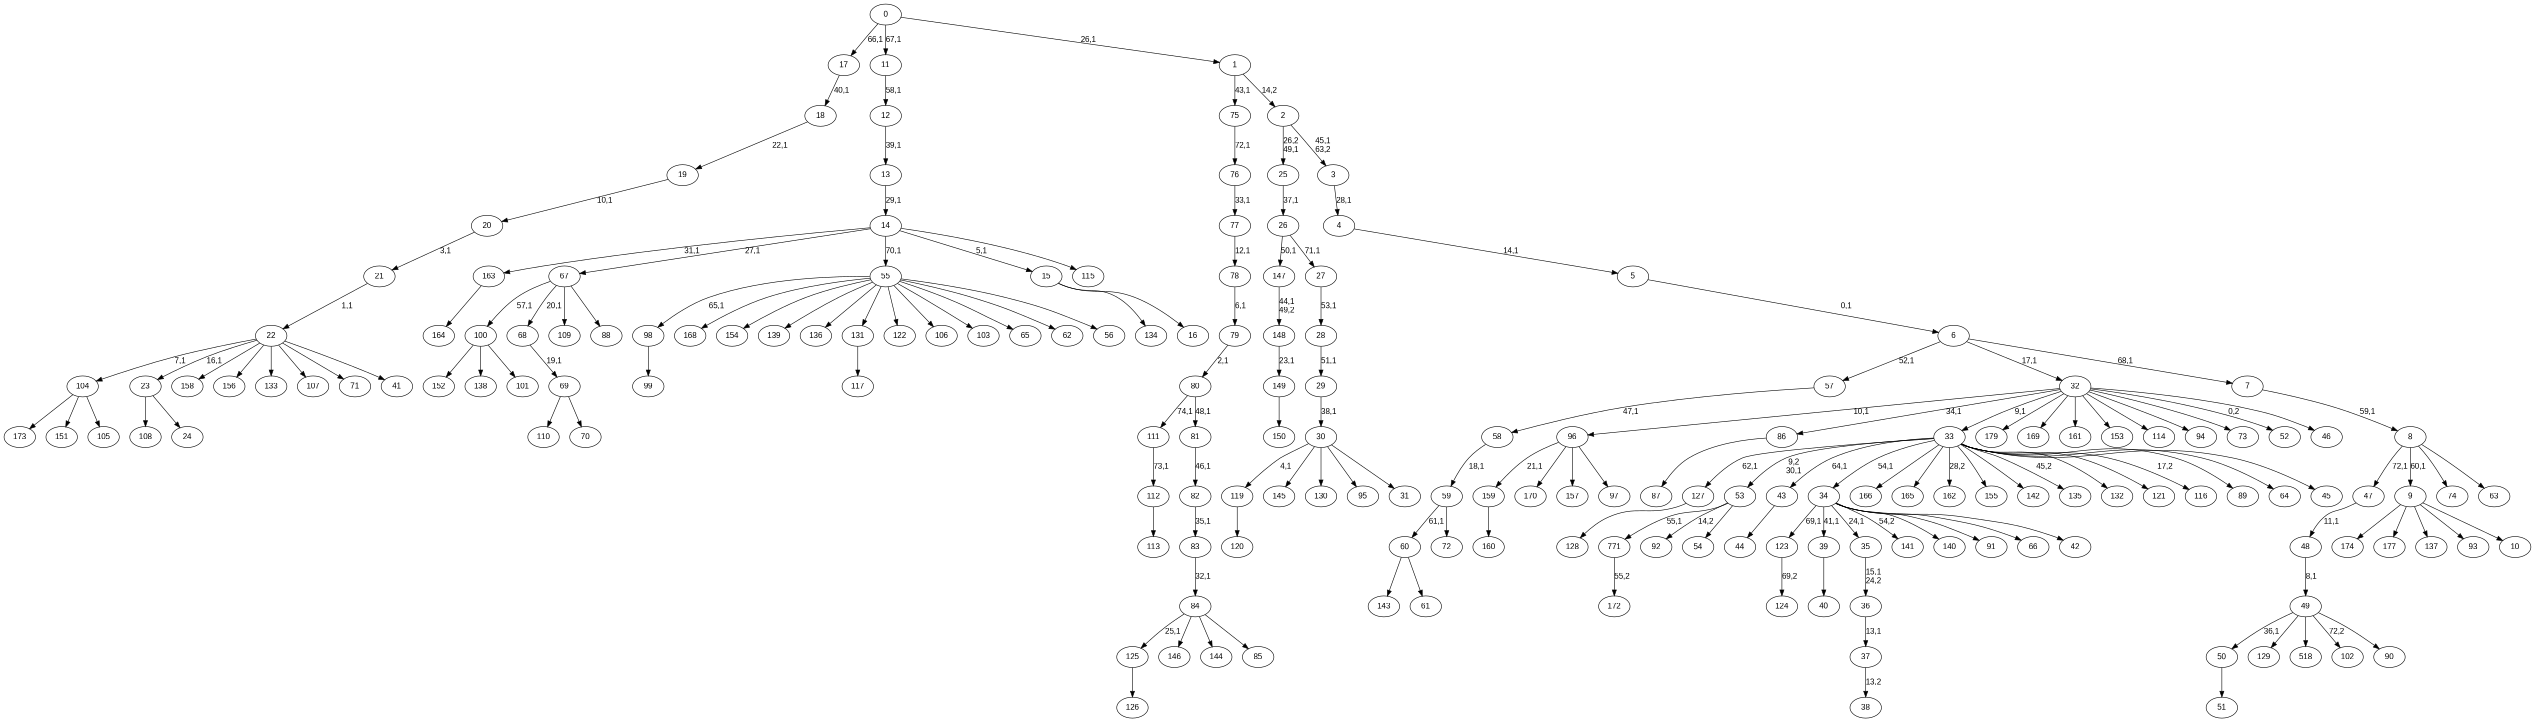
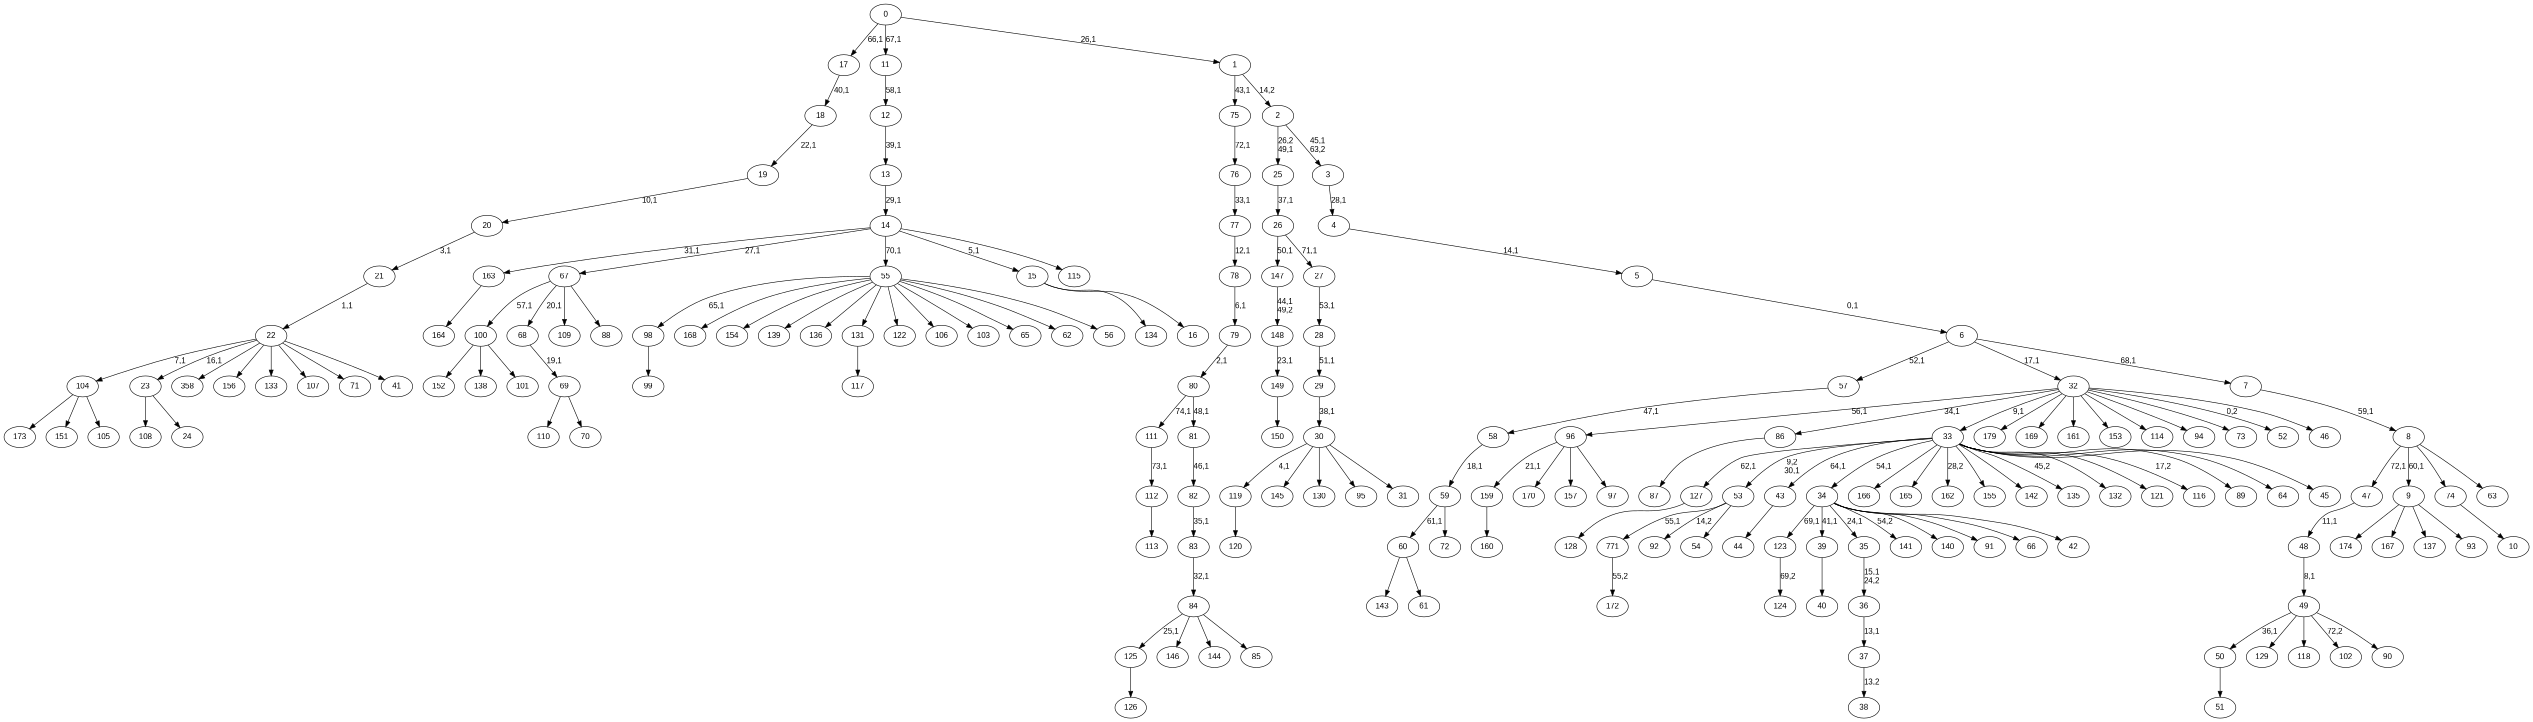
node "158": label "158" -> "358"
edge "32" -> "96": label "10,1" -> "56,1"
edge "9" -> "10": now "74" -> "10"
node "177": label "177" -> "167"
node "518": label "518" -> "118"
